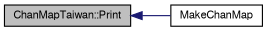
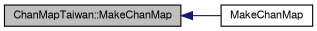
node "ChanMapTaiwan::Print": label "ChanMapTaiwan::Print" -> "ChanMapTaiwan::MakeChanMap"
